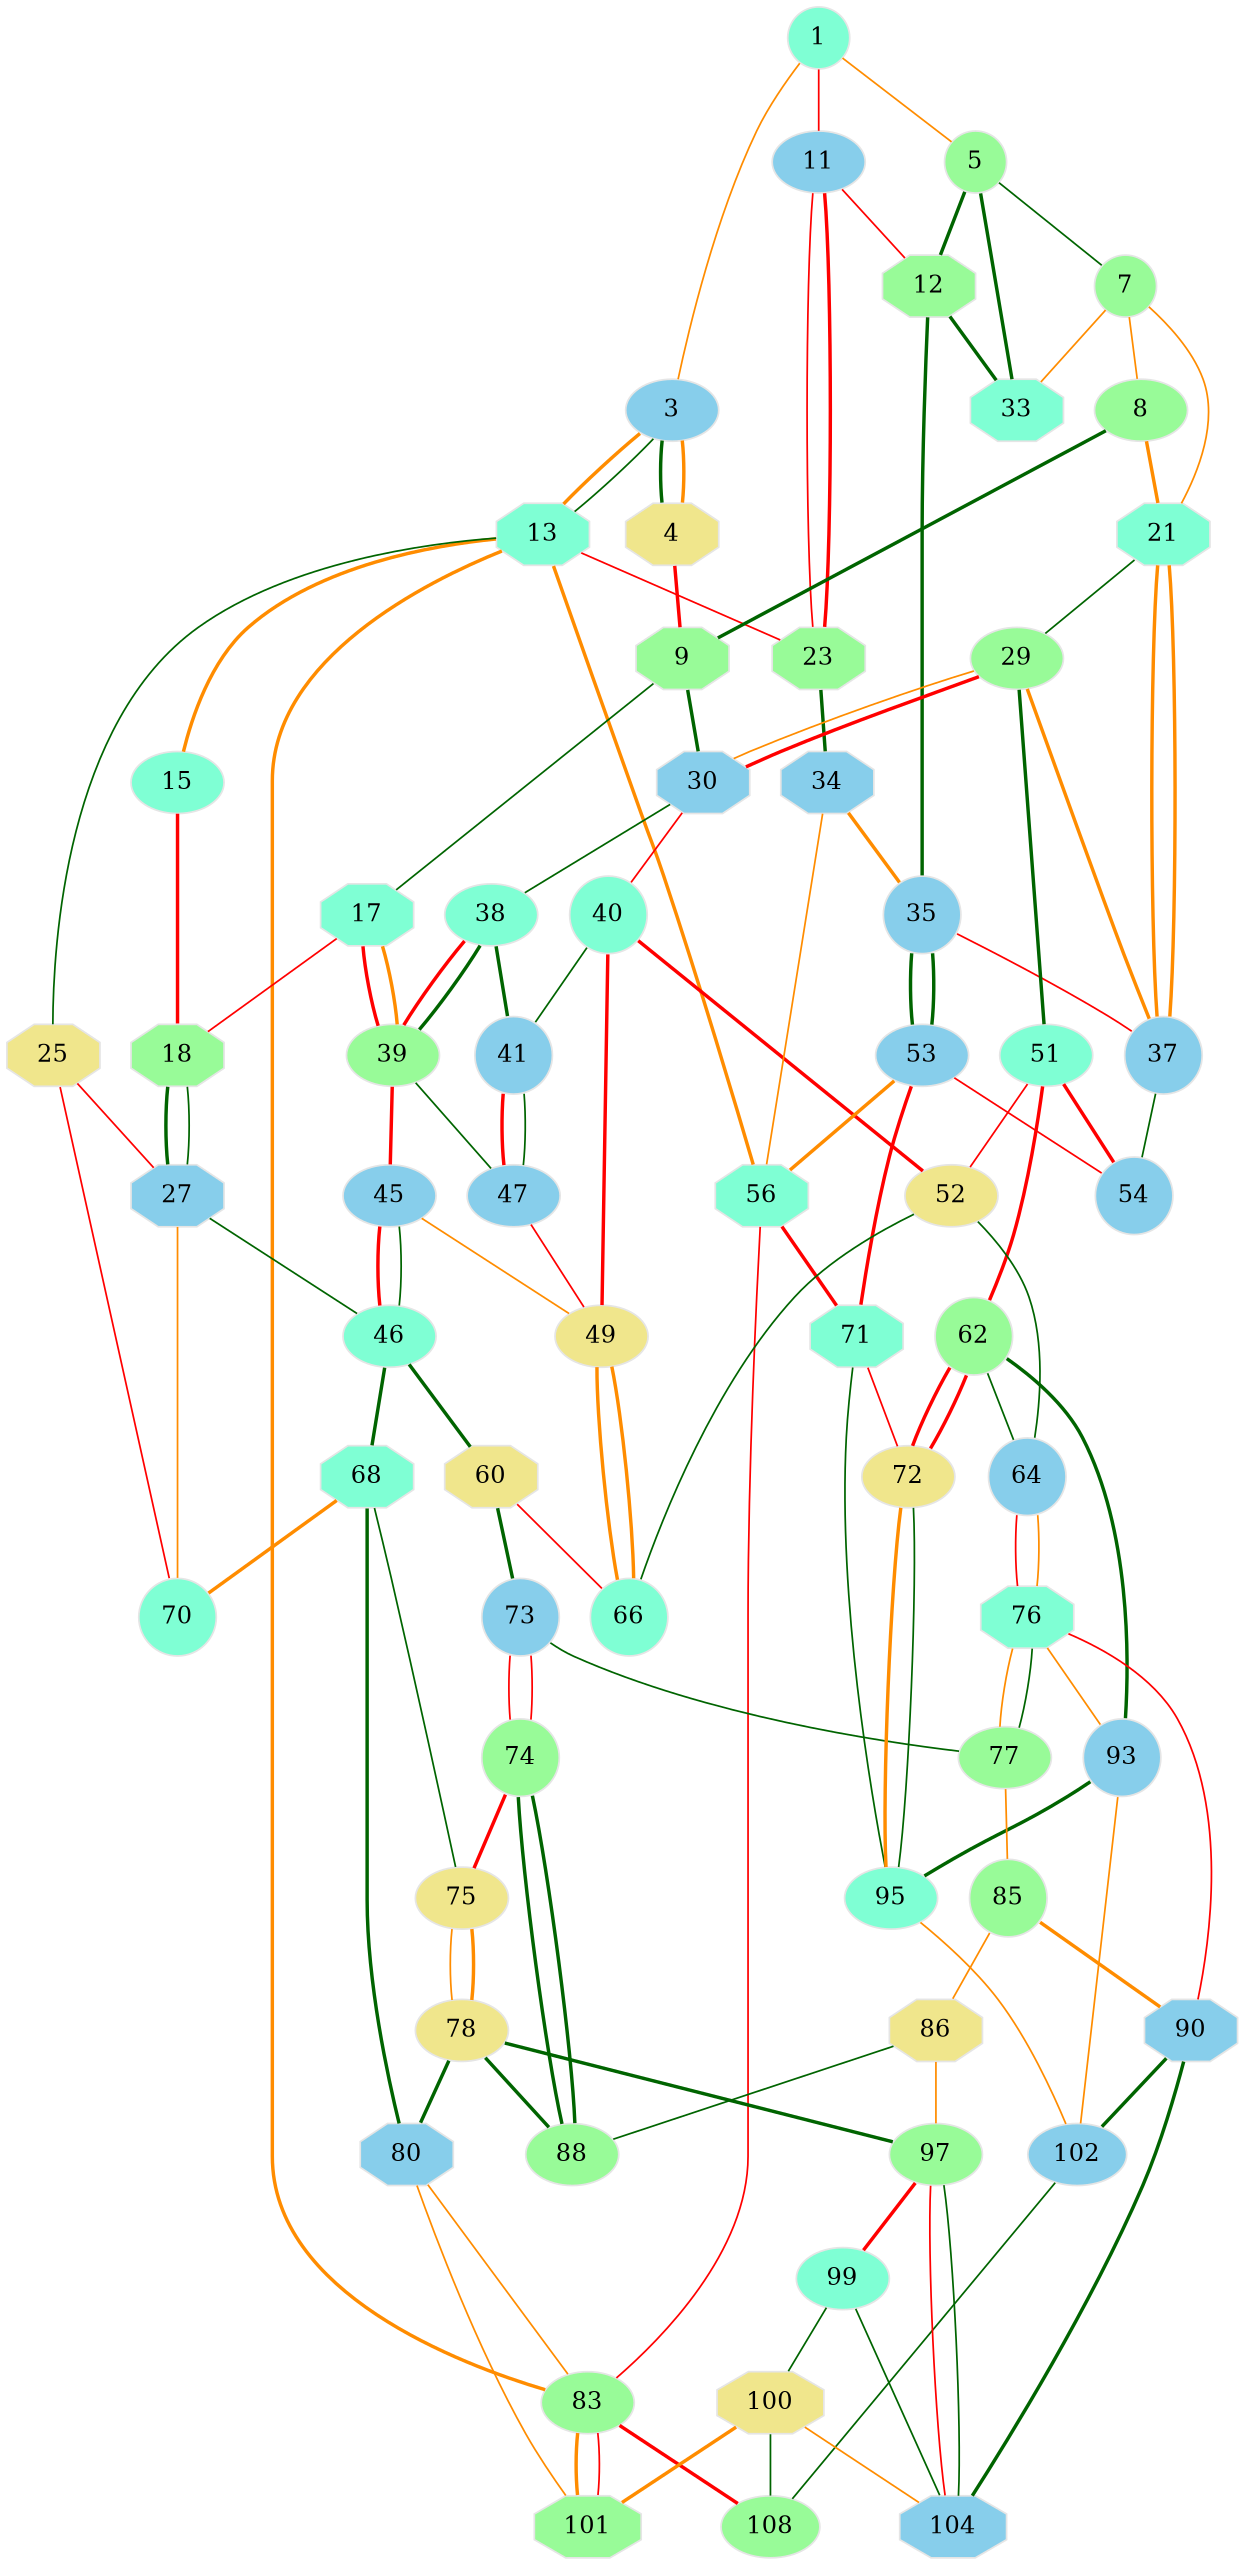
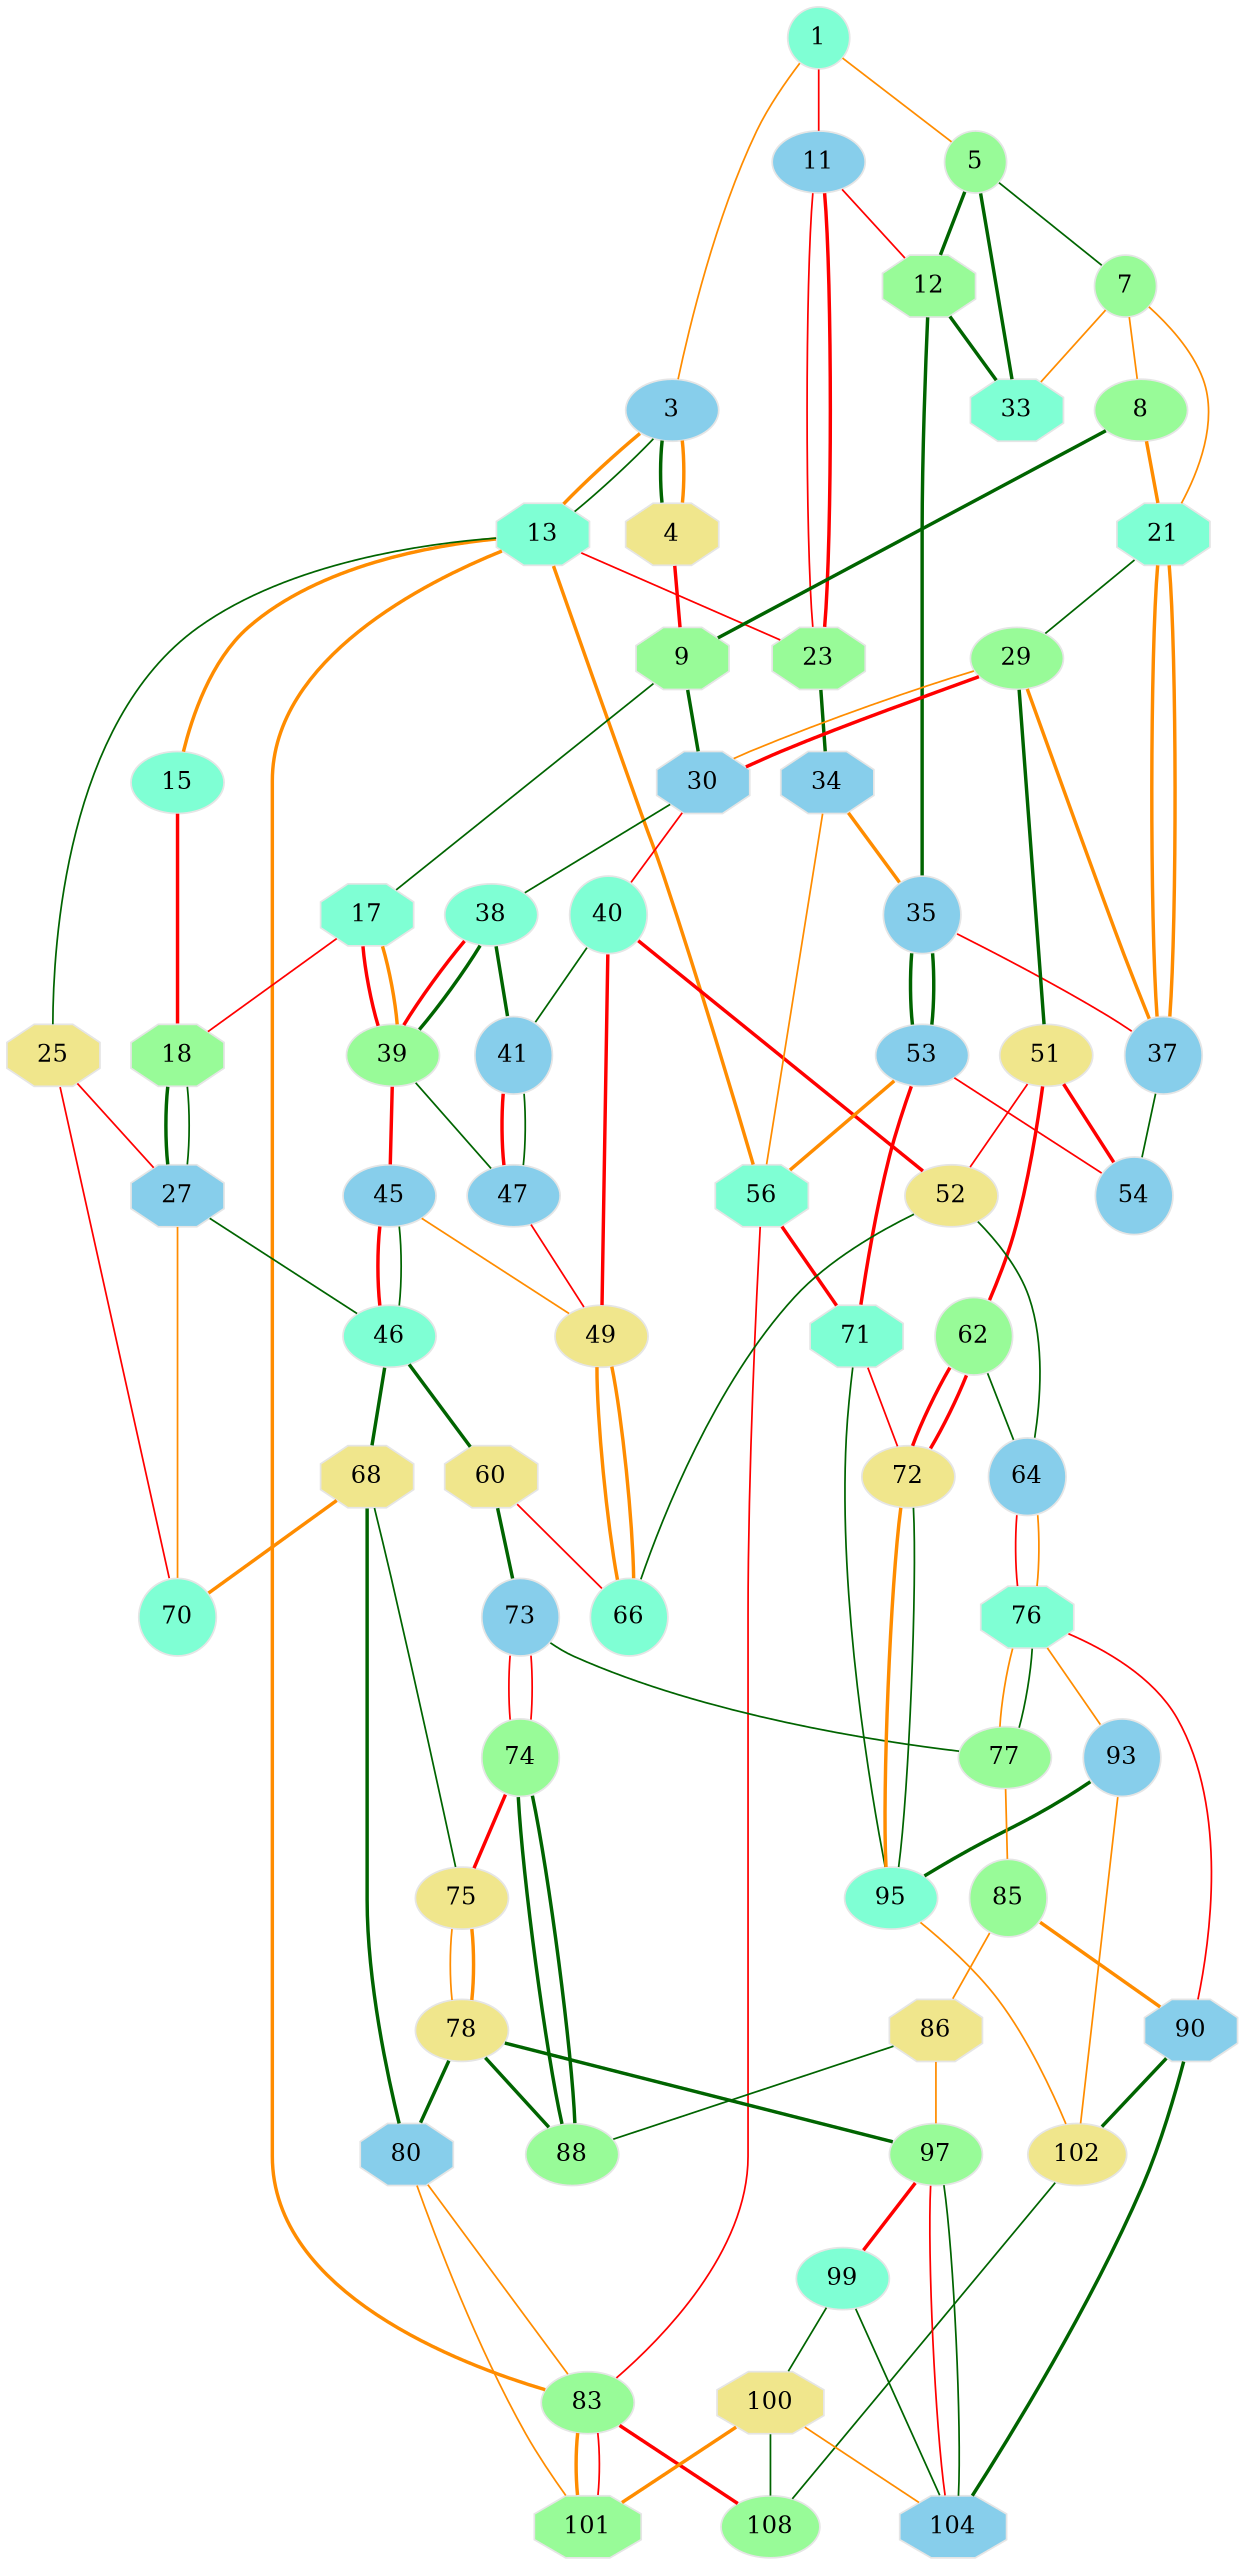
node "51": fillcolor aquamarine -> khaki
node "68": fillcolor aquamarine -> khaki
edge "62" -- "93": removed
node "102": fillcolor skyblue -> khaki
